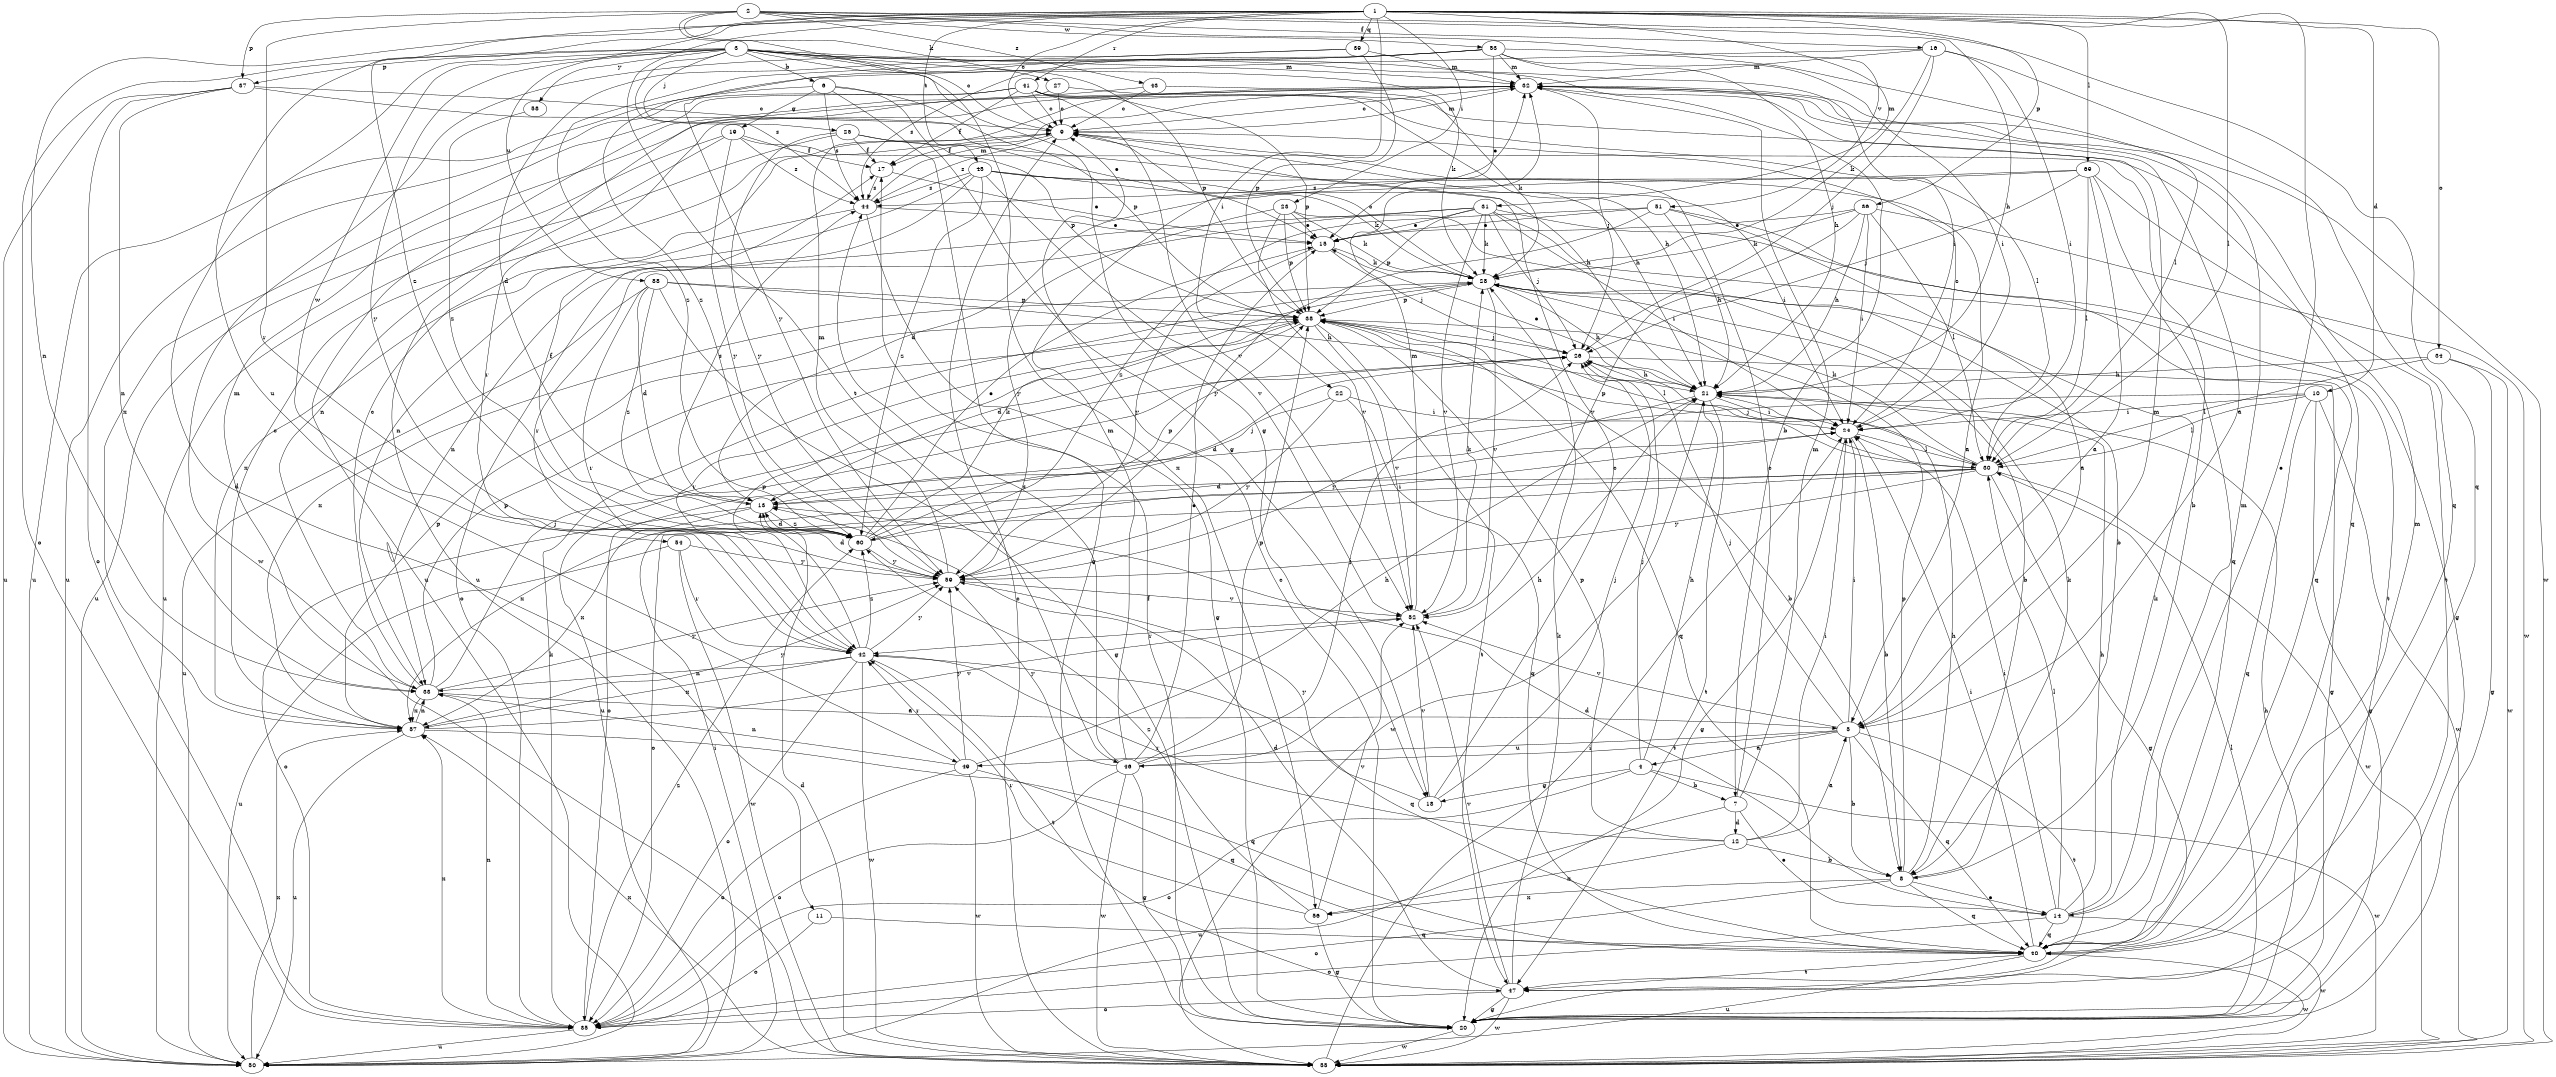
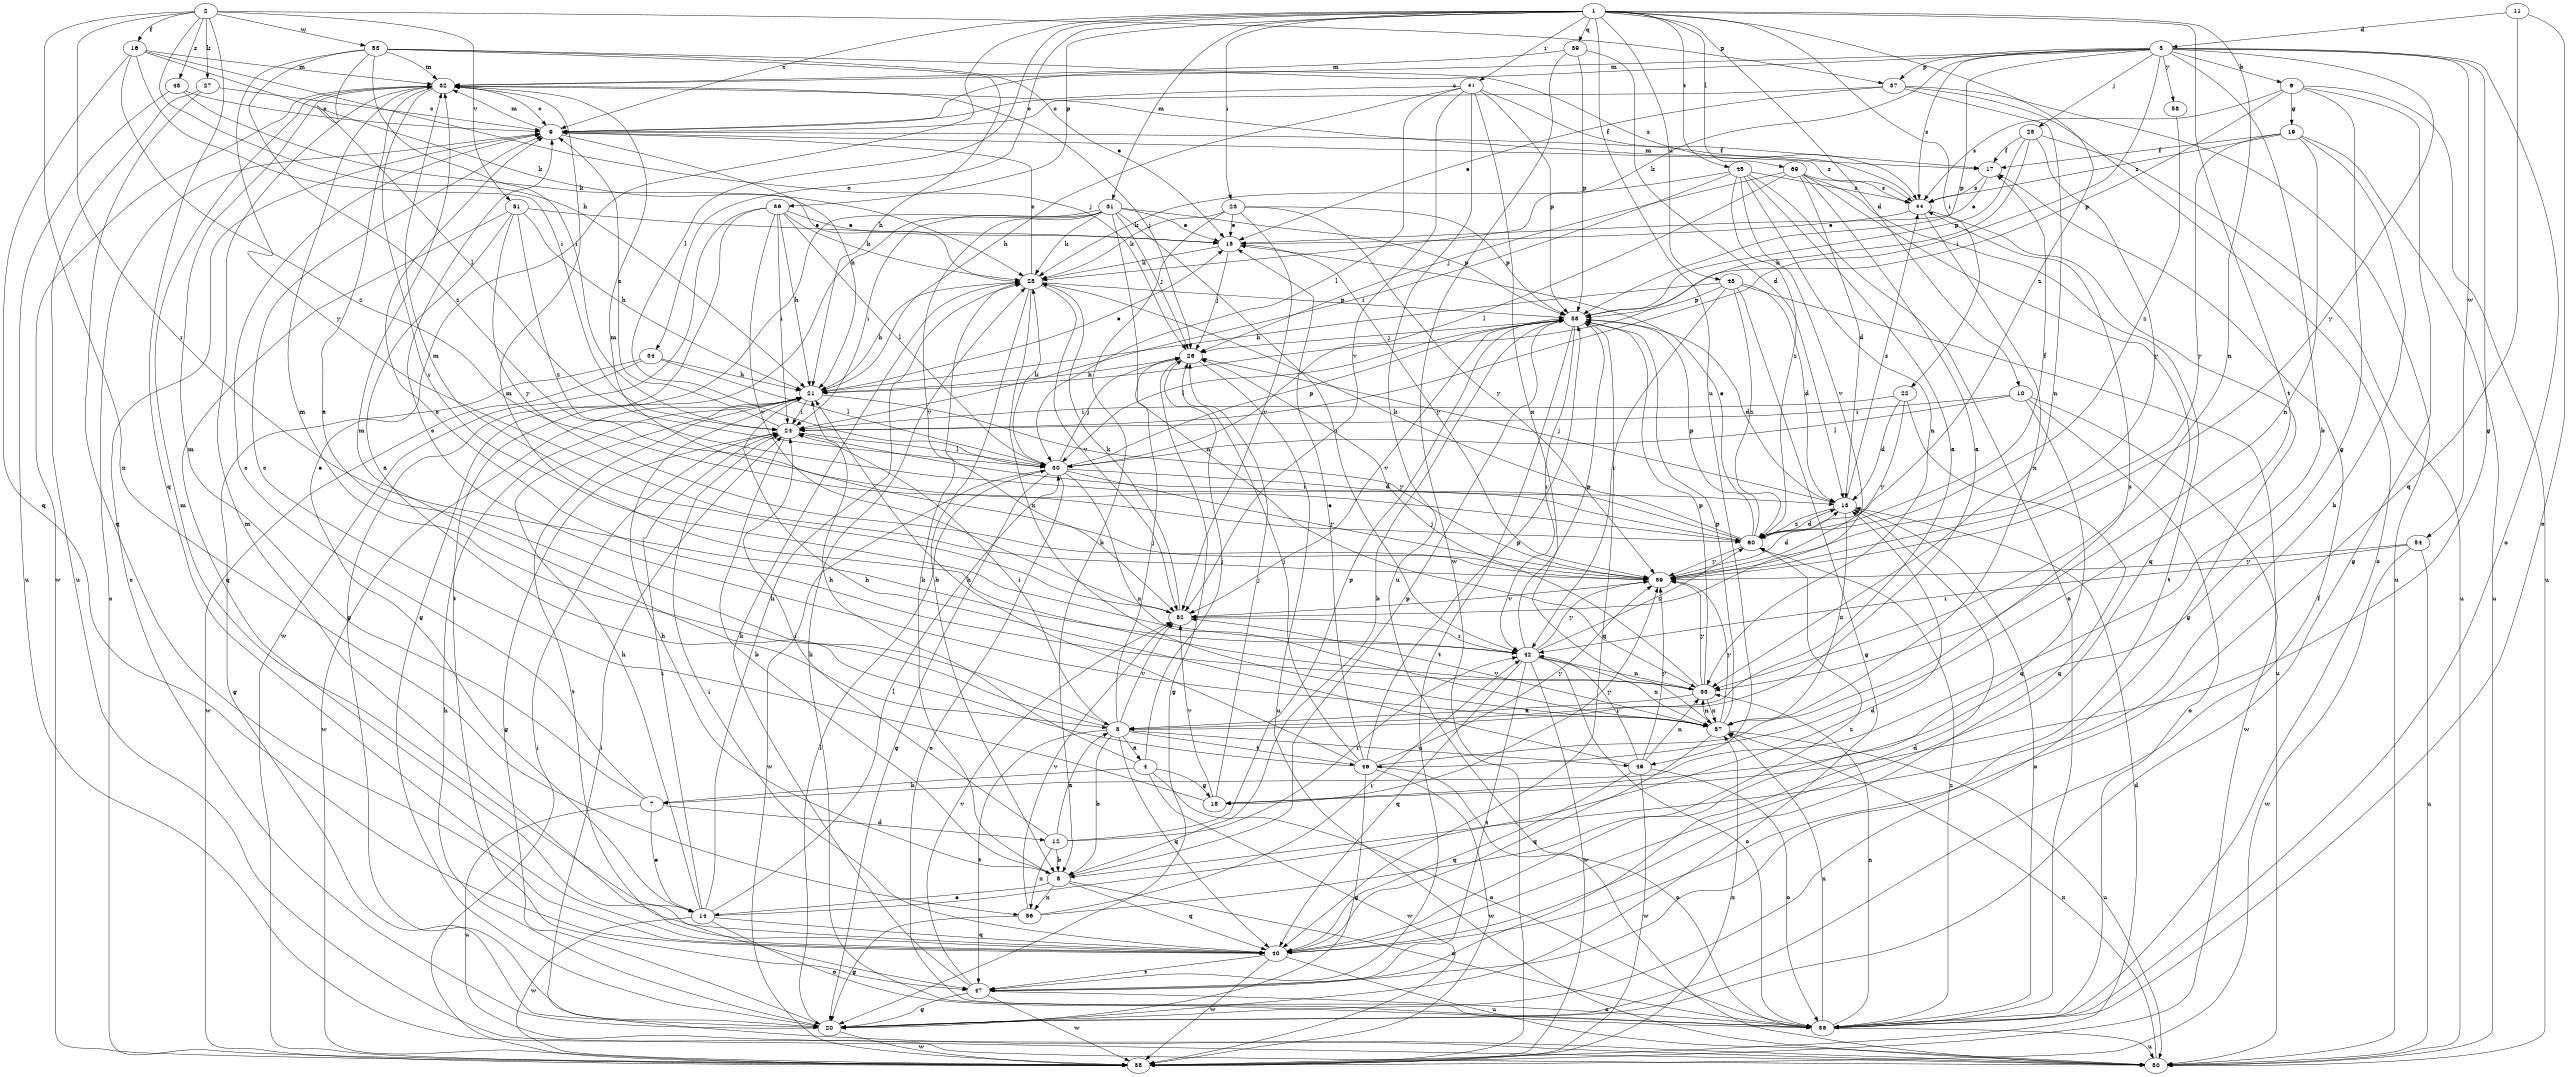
node "88": label "88" -> "48"
edge "3" -> "11": reversed
edge "10" -> "20": now "36" -> "20"
